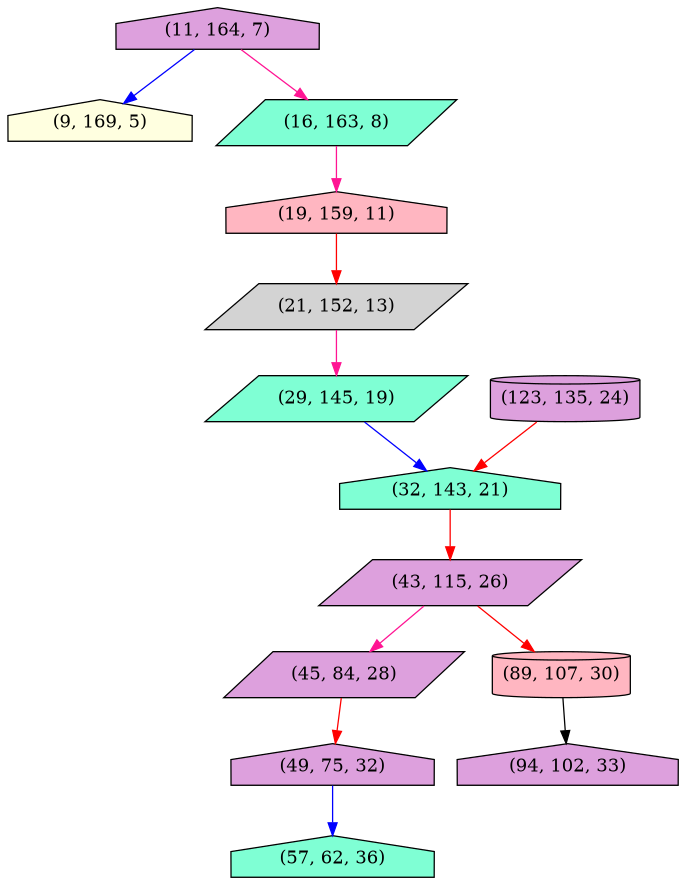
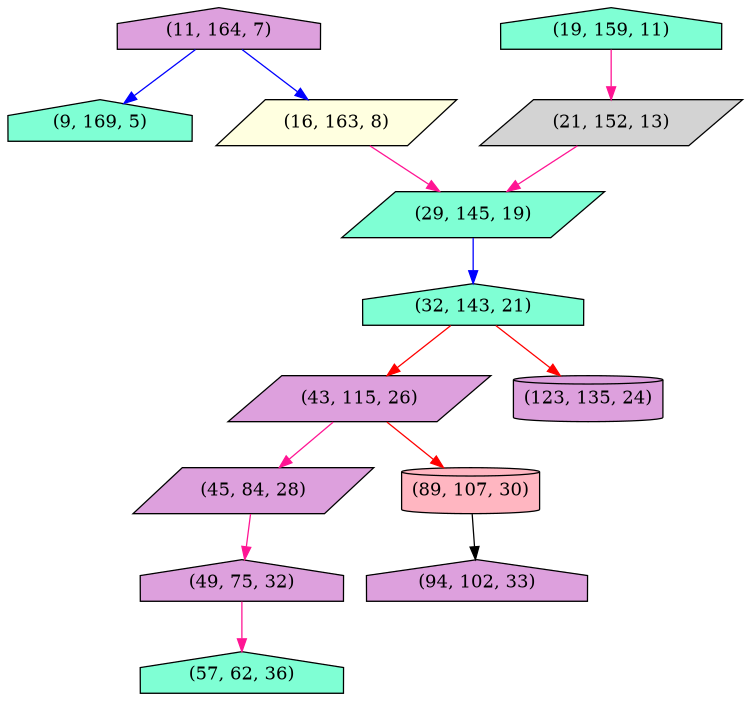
edge "(11, 164, 7)" -> "(16, 163, 8)": color deeppink -> blue
node "(9, 169, 5)": fillcolor lightyellow -> aquamarine
node "(16, 163, 8)": fillcolor aquamarine -> lightyellow
edge "(16, 163, 8)" -> "(19, 159, 11)": now "(16, 163, 8)" -> "(29, 145, 19)"
node "(19, 159, 11)": fillcolor lightpink -> aquamarine
edge "(19, 159, 11)" -> "(21, 152, 13)": color red -> deeppink
edge "(123, 135, 24)" -> "(32, 143, 21)": reversed
edge "(45, 84, 28)" -> "(49, 75, 32)": color red -> deeppink
edge "(49, 75, 32)" -> "(57, 62, 36)": color blue -> deeppink
